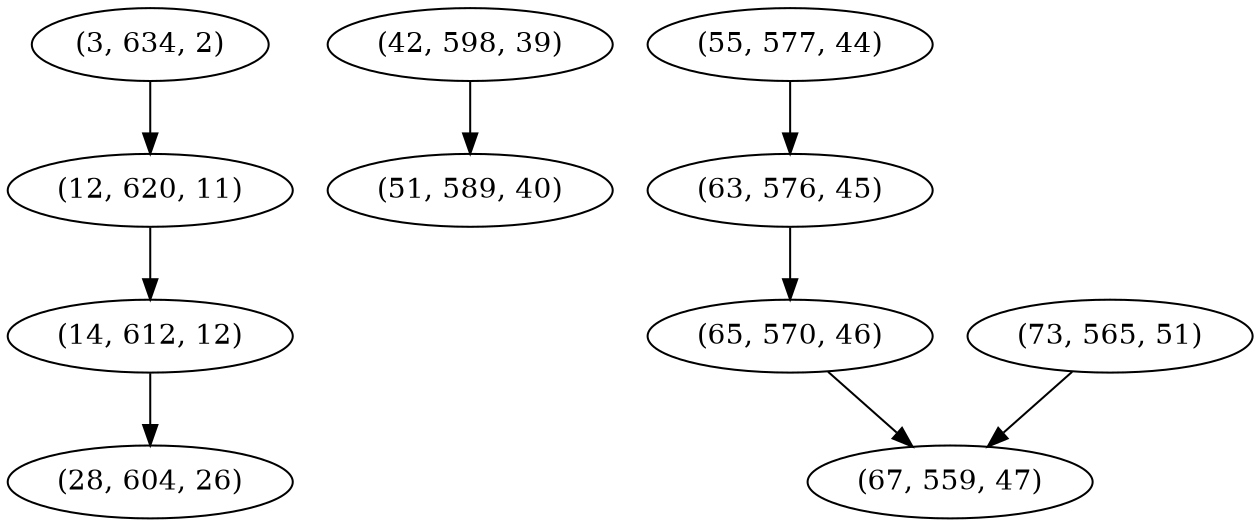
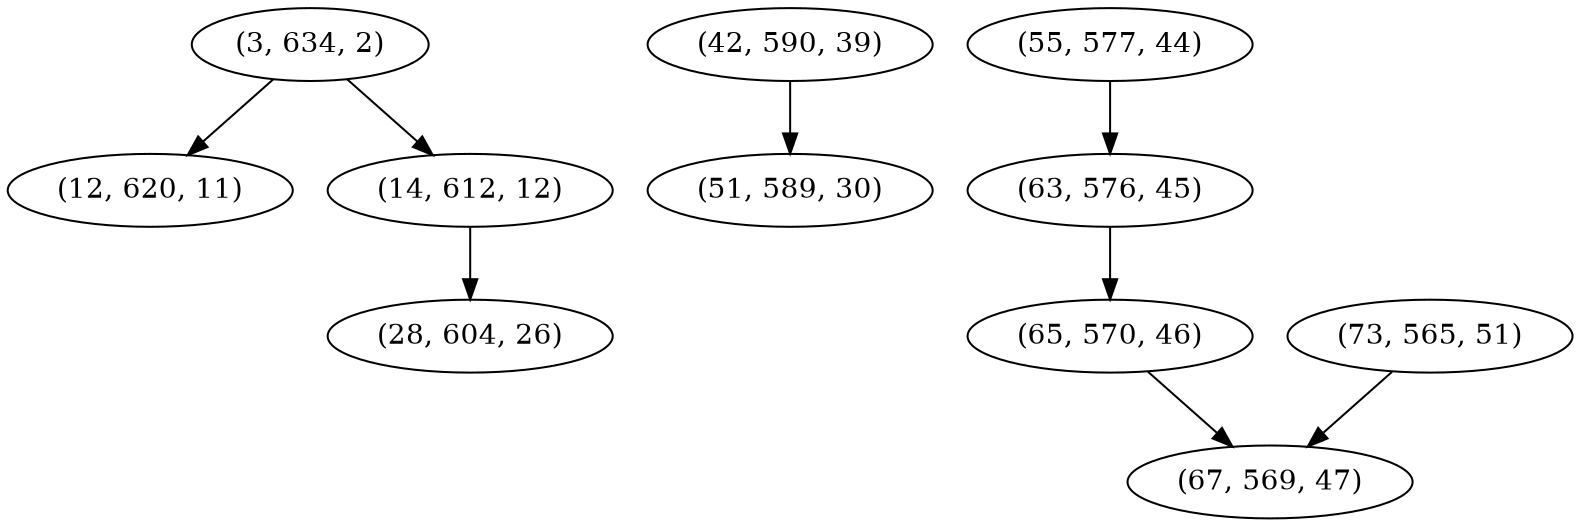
node "(42, 598, 39)": label "(42, 598, 39)" -> "(42, 590, 39)"
node "(51, 589, 40)": label "(51, 589, 40)" -> "(51, 589, 30)"
edge "(12, 620, 11)" -> "(14, 612, 12)": now "(3, 634, 2)" -> "(14, 612, 12)"
node "(67, 559, 47)": label "(67, 559, 47)" -> "(67, 569, 47)"
